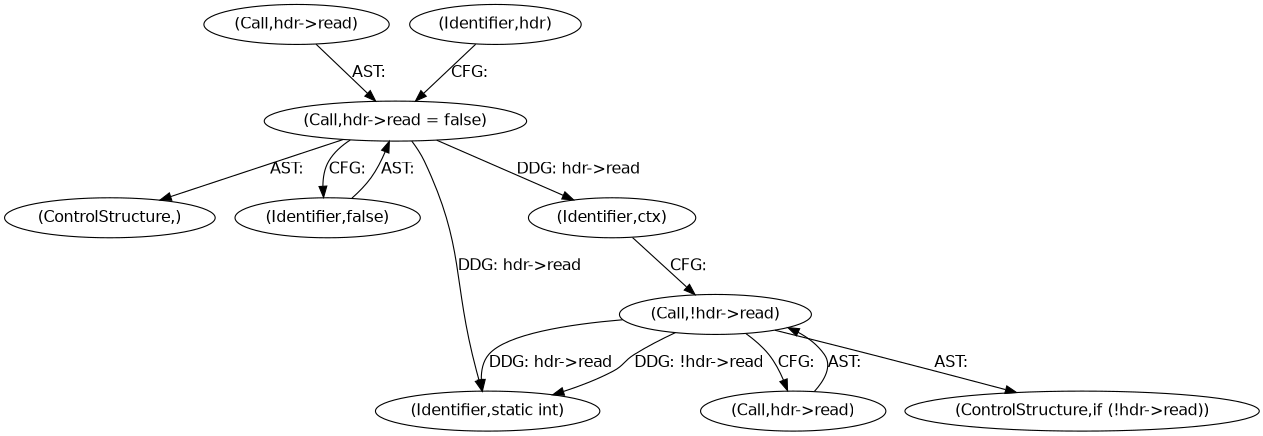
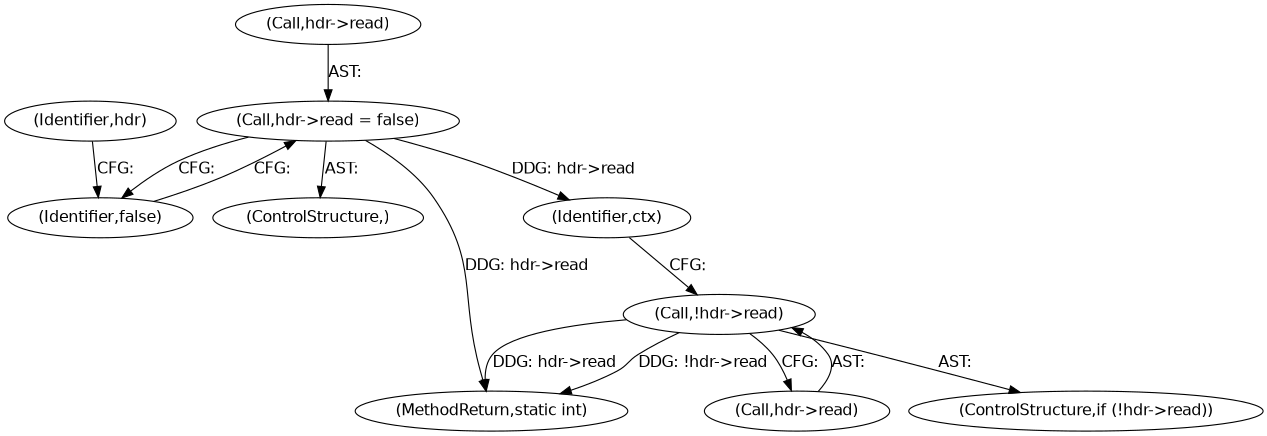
edge "(Identifier,hdr)" -> "(Call,hdr->read = false)": now "(Identifier,hdr)" -> "(Identifier,false)"
edge "(Identifier,false)" -> "(Call,hdr->read = false)": label "AST: " -> "CFG: "
node "(Identifier,static int)": label "(Identifier,static int)" -> "(MethodReturn,static int)"
